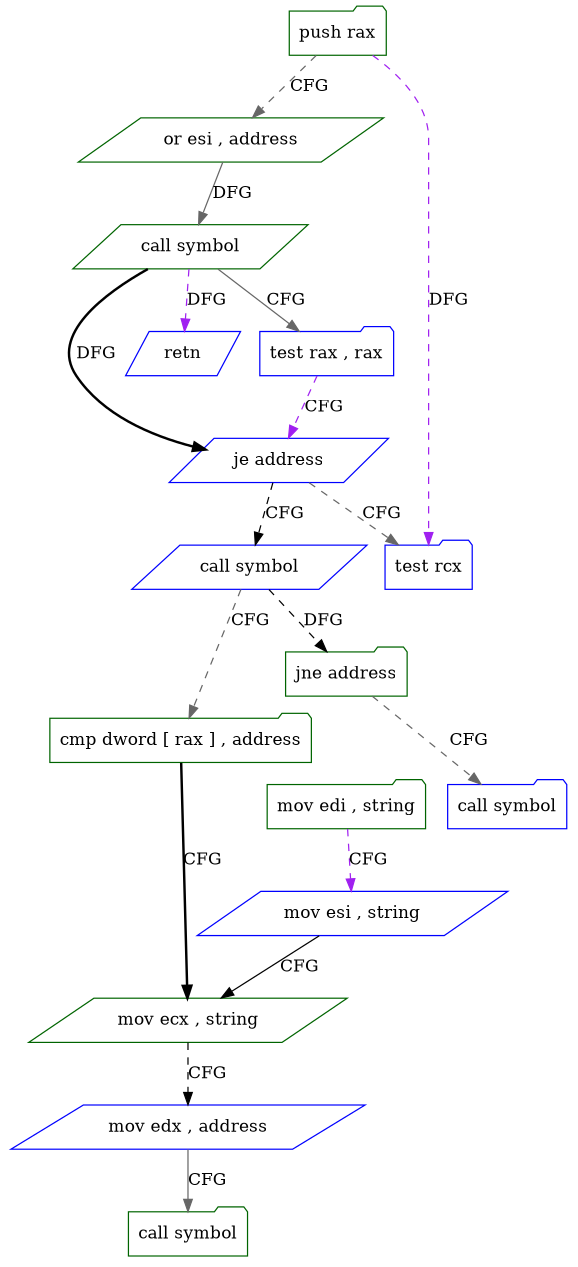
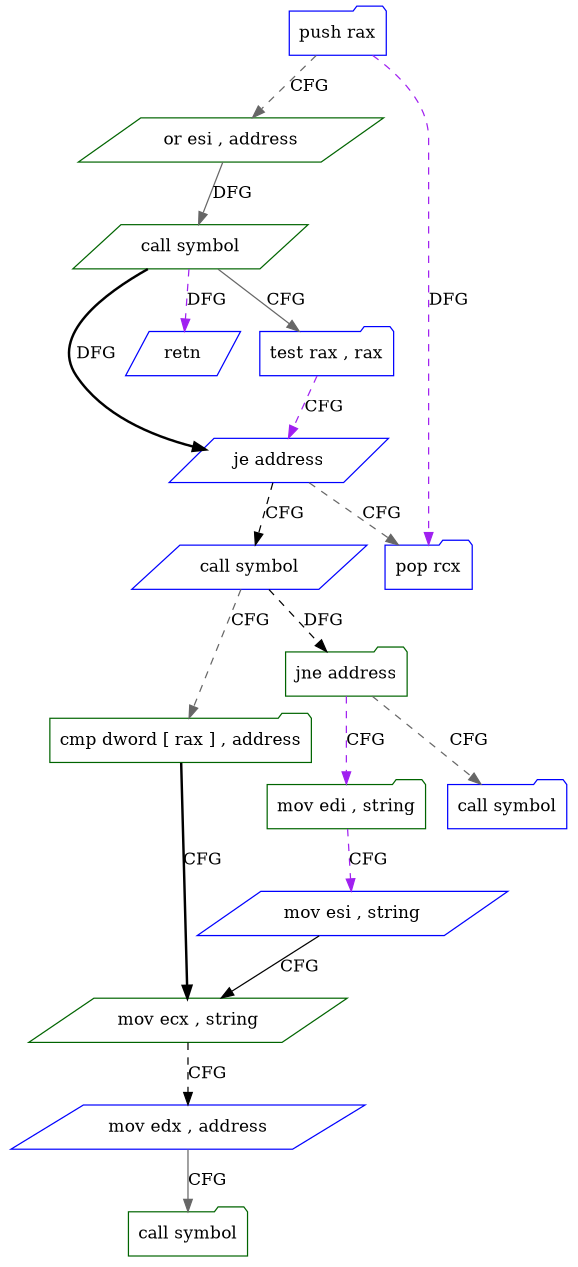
node "push rax": color darkgreen -> blue
node "test rcx": label "test rcx" -> "pop rcx"
edge "jne address" -> "mov edi , string": added, label "CFG"
